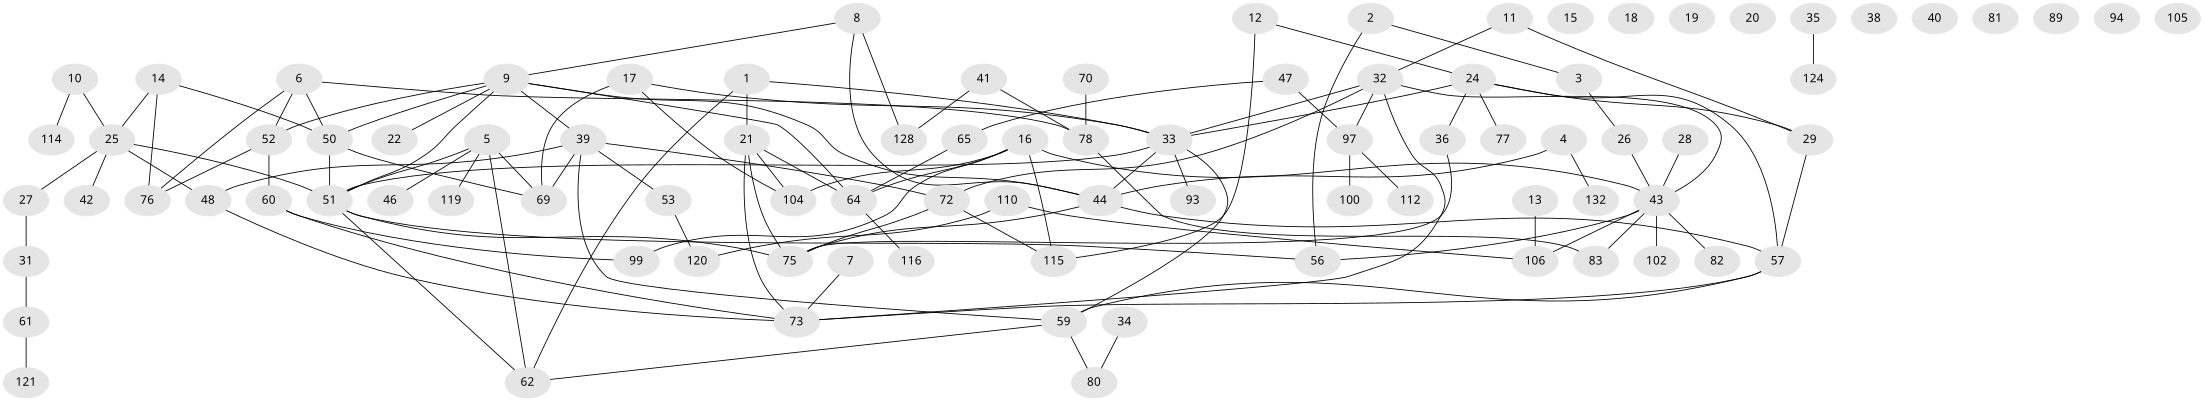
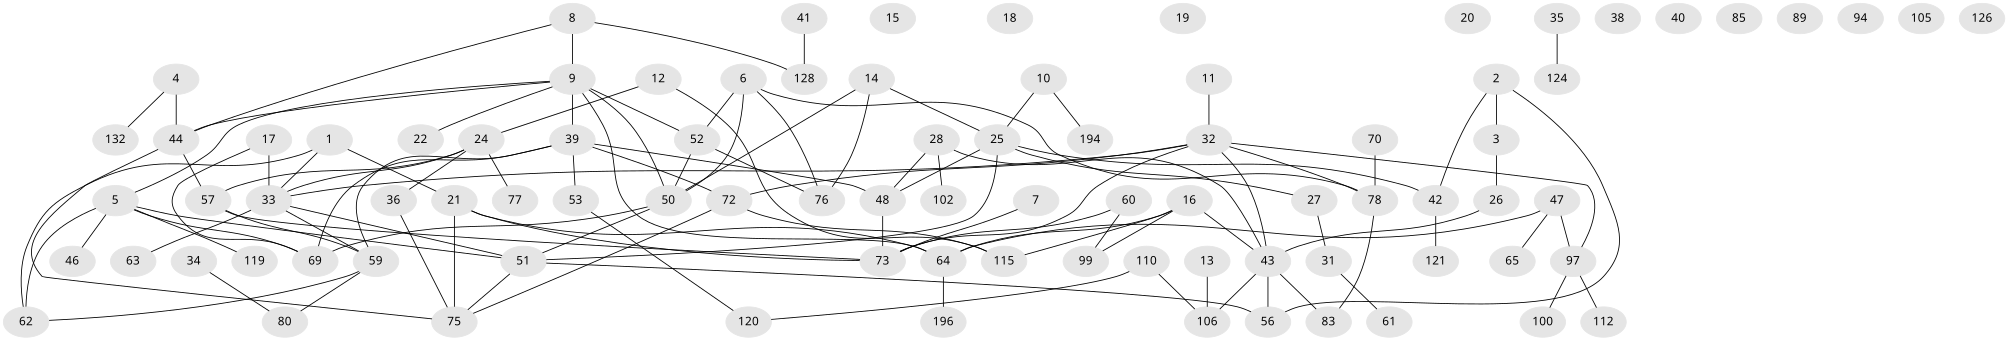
node "126": added
node "81": label "81" -> "85"
edge "41" -- "78": now "32" -- "78"
edge "2" -- "42": added
node "114": label "114" -> "194"
node "29": removed
edge "9" -- "51": now "9" -- "5"
edge "28" -- "48": added
edge "52" -- "60": now "52" -- "50"
edge "65" -- "64": now "47" -- "64"
edge "33" -- "44": removed
node "104": removed
node "93": label "93" -> "63"
edge "43" -- "102": now "28" -- "102"
node "116": label "116" -> "196"
node "82": removed
edge "51" -- "62": removed
edge "61" -- "121": now "42" -- "121"
